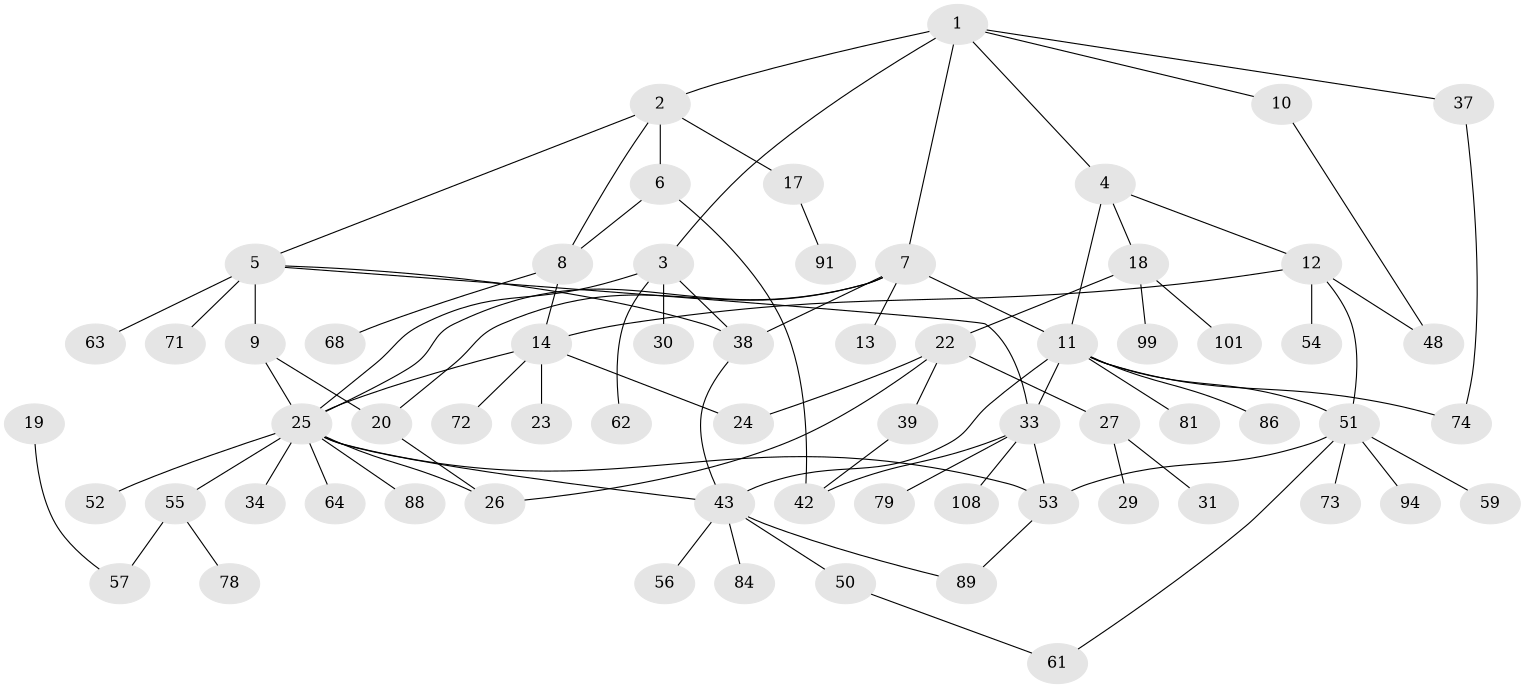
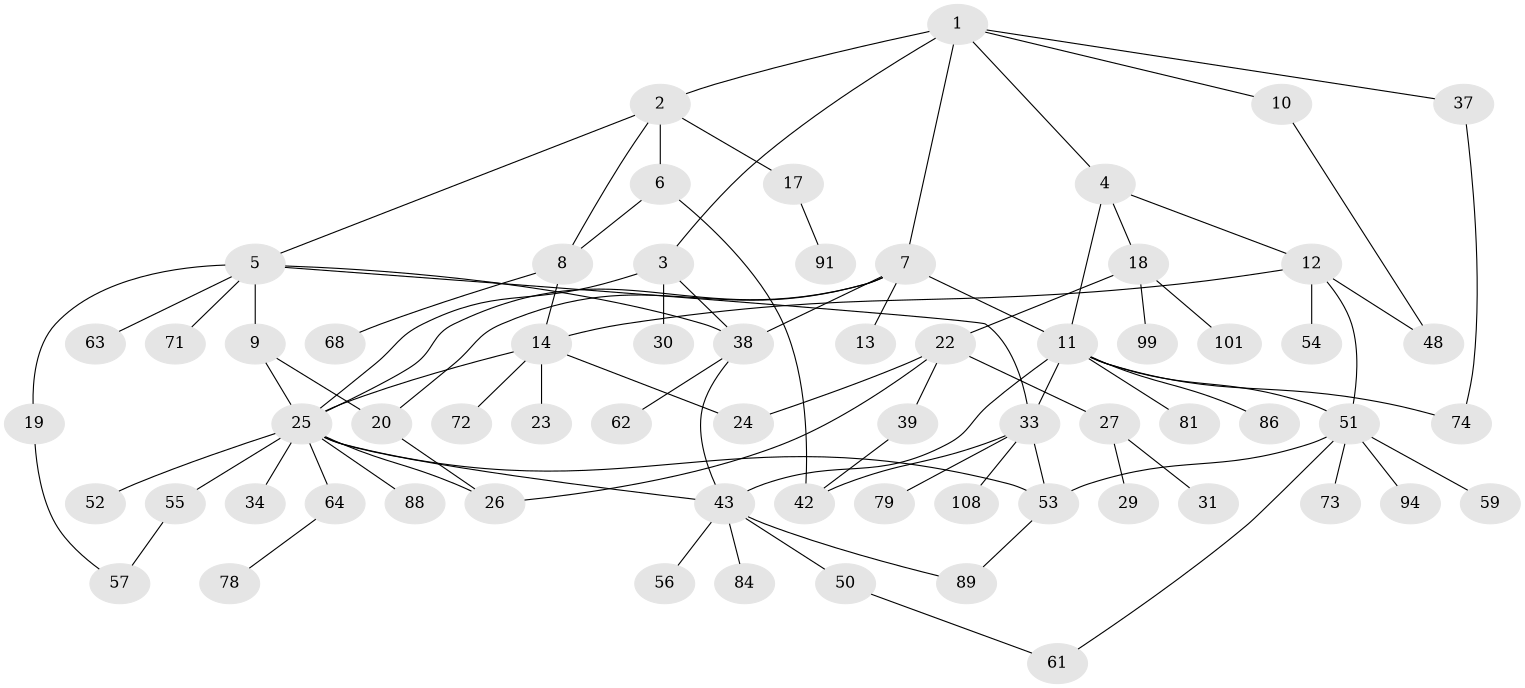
edge "5" -- "19": added
edge "3" -- "62": now "38" -- "62"
edge "55" -- "78": now "64" -- "78"
